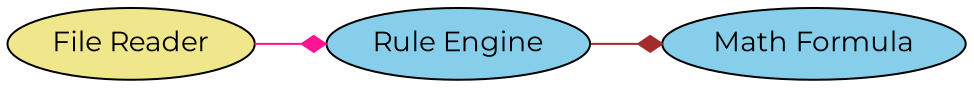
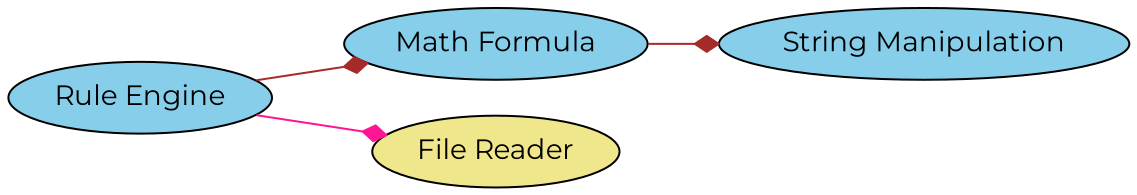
edge "File Reader" -> "Rule Engine": reversed
node "String Manipulation": added
